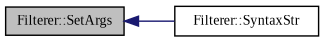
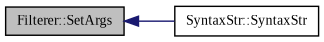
node "Filterer::SyntaxStr": label "Filterer::SyntaxStr" -> "SyntaxStr::SyntaxStr"
